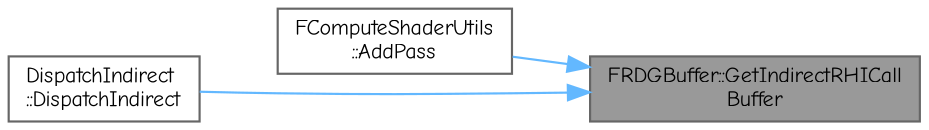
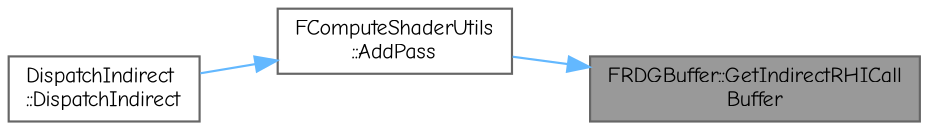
edge "DispatchIndirect ::DispatchIndirect" -> "FRDGBuffer::GetIndirectRHICall Buffer": now "DispatchIndirect ::DispatchIndirect" -> "FComputeShaderUtils ::AddPass"
